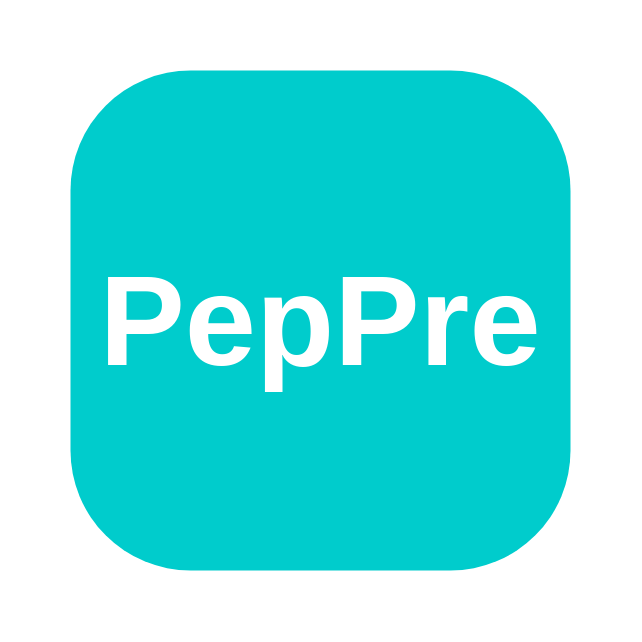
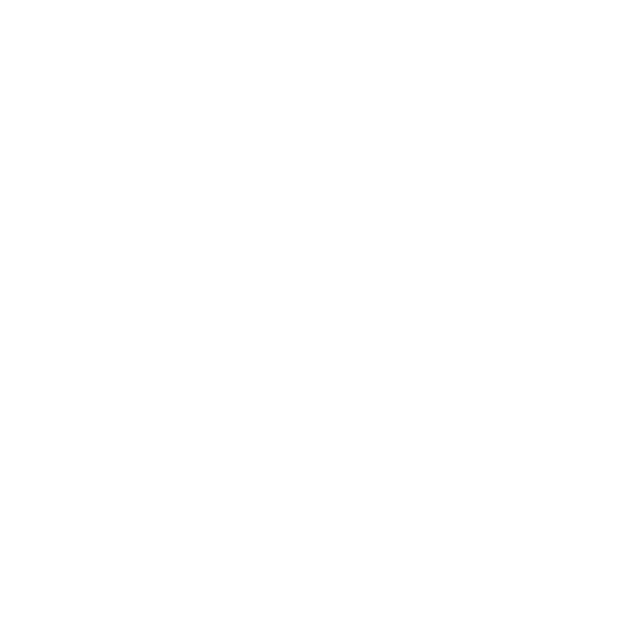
node "PepPre": removed
